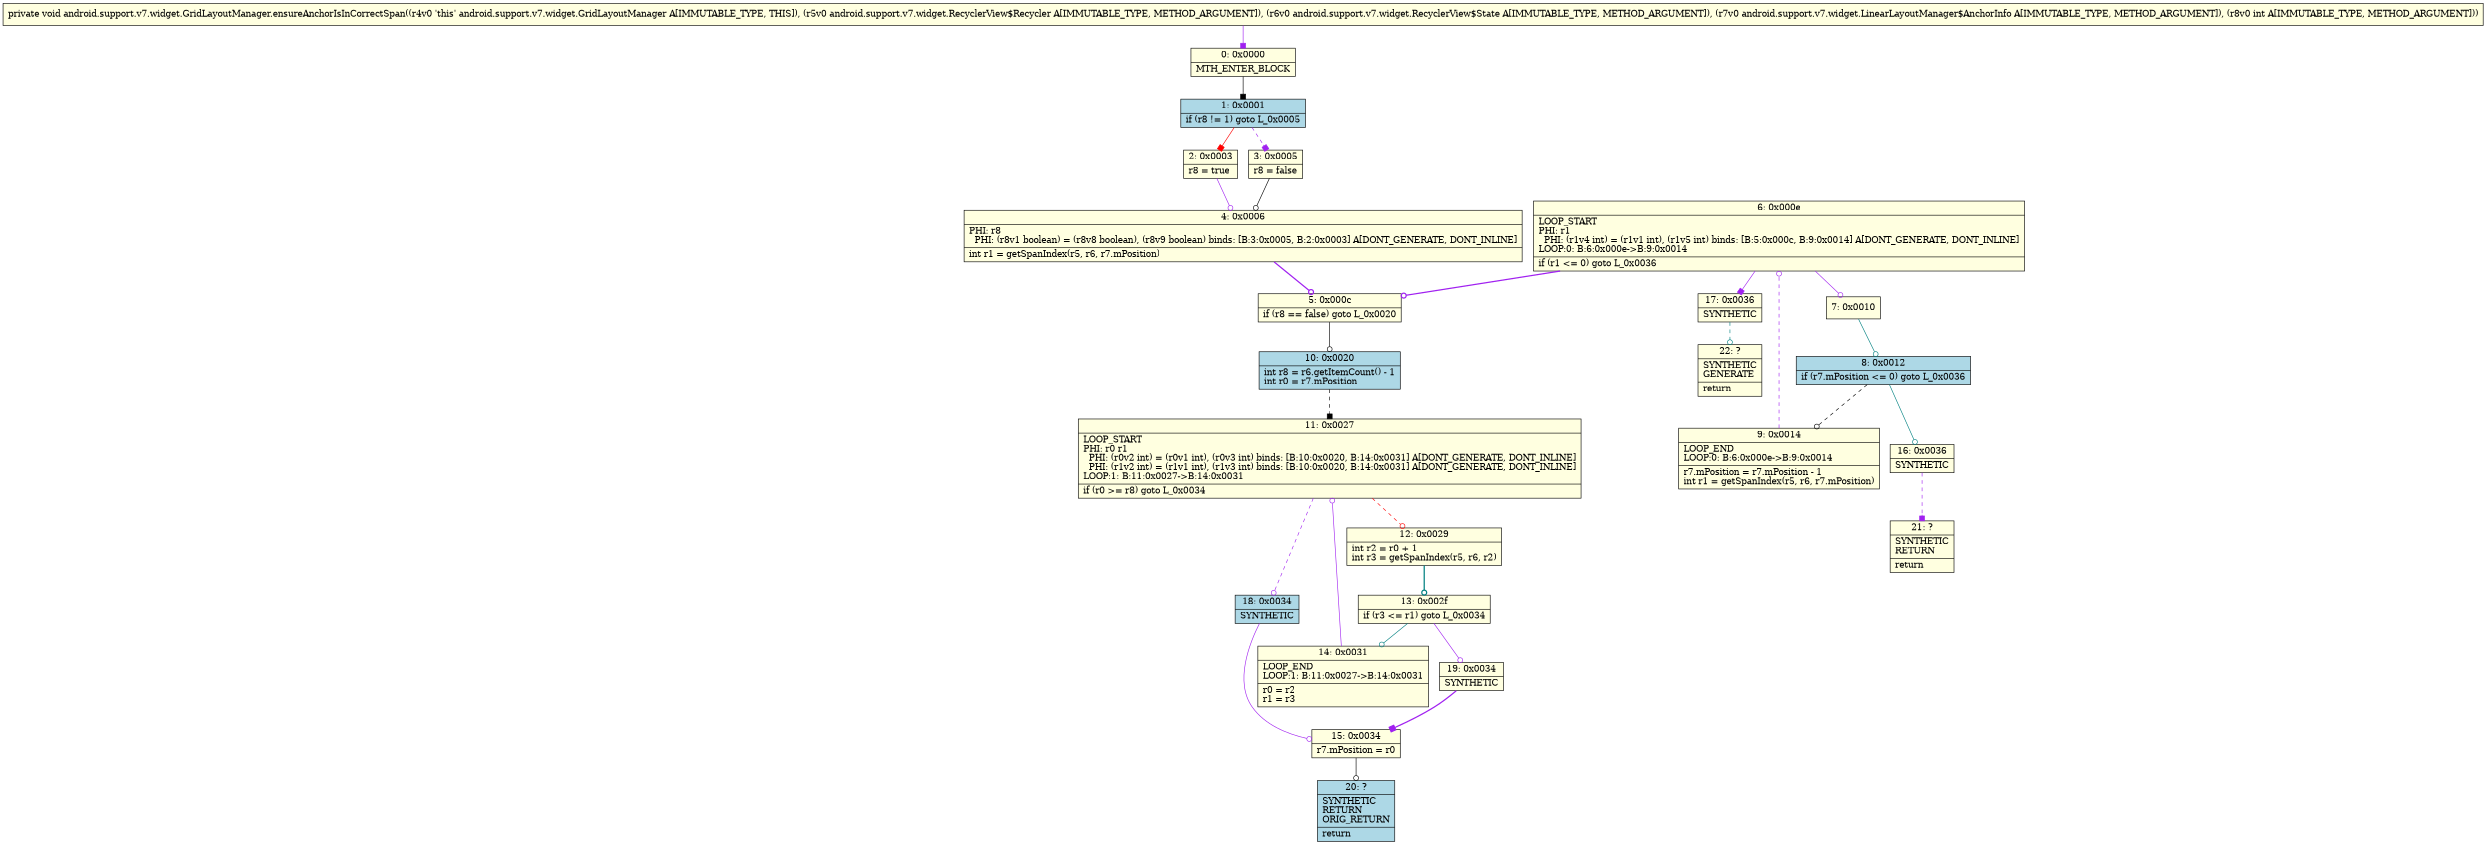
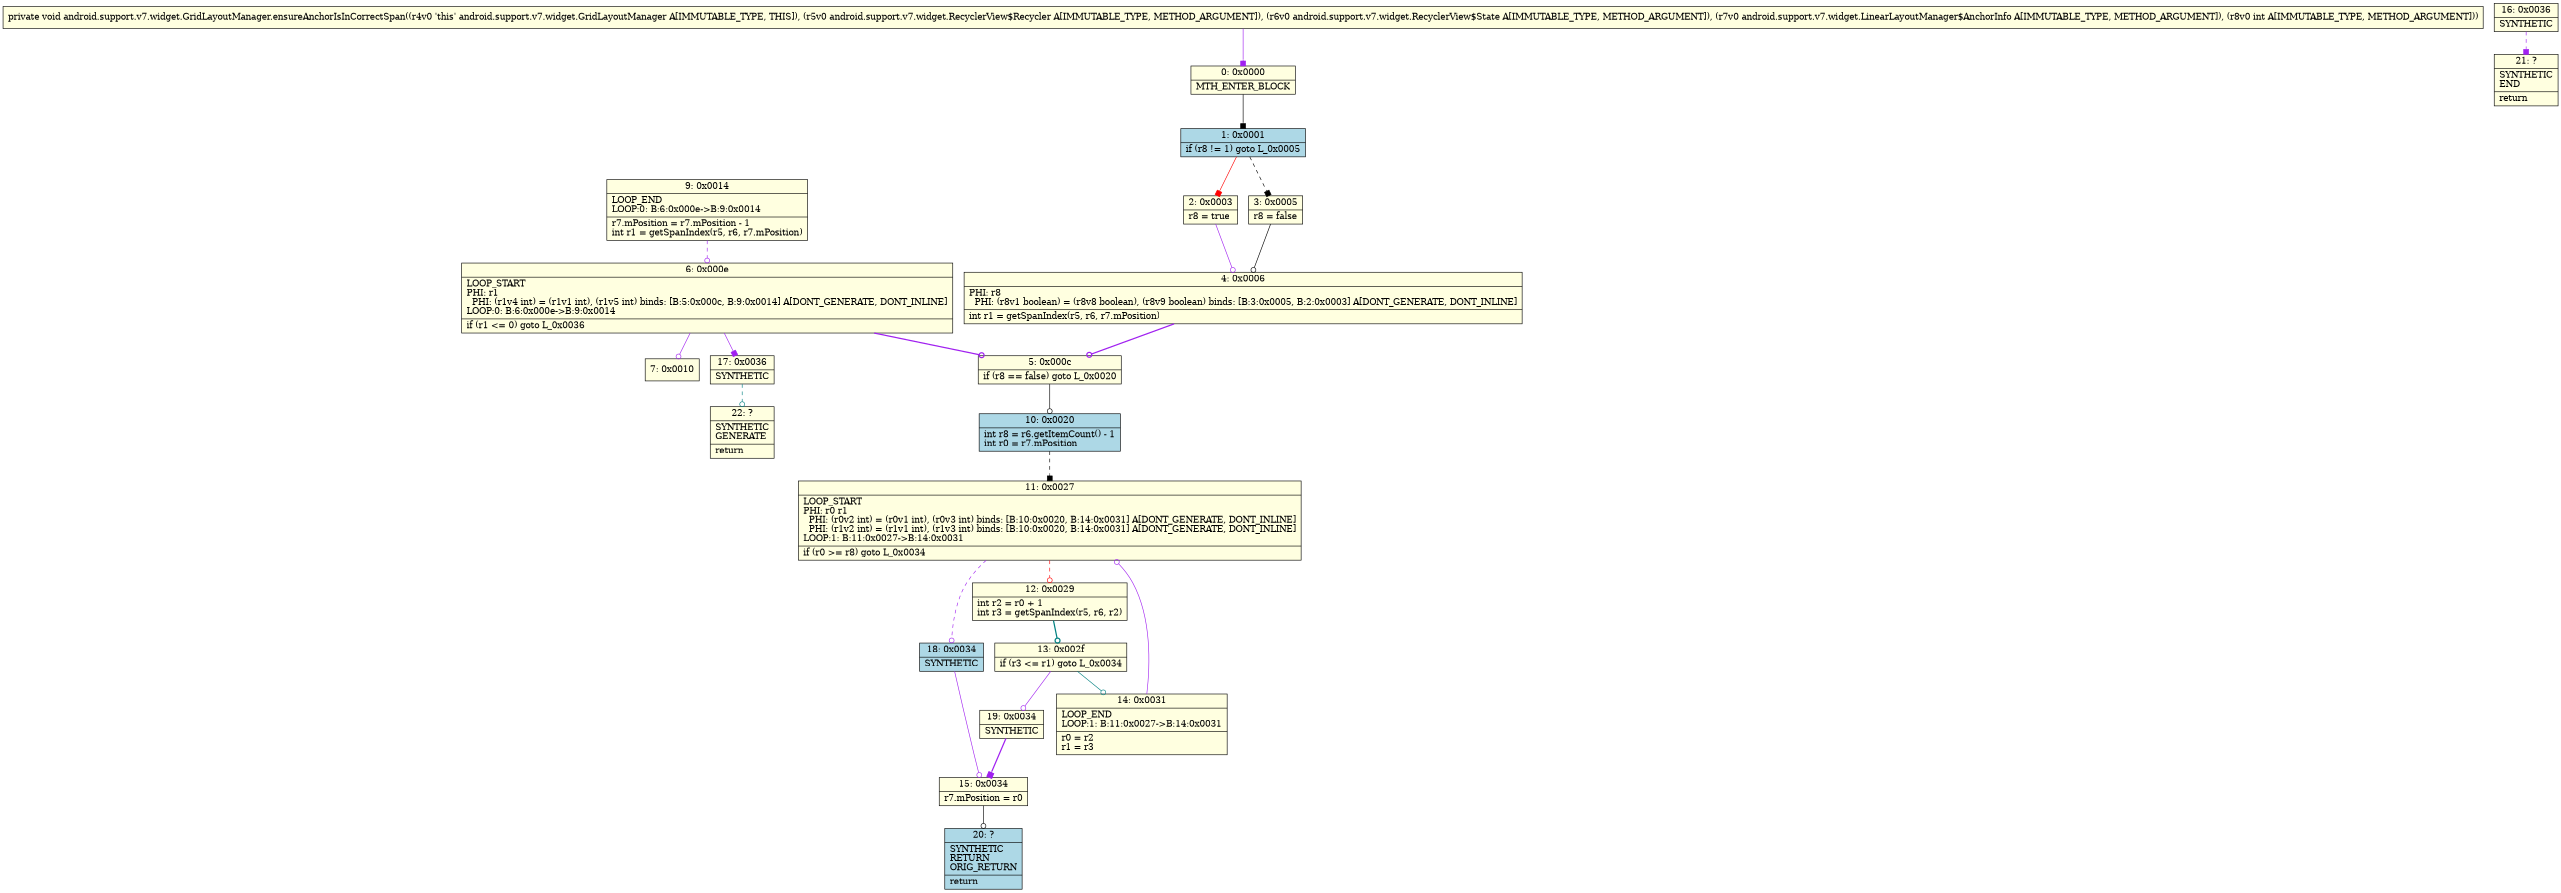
edge "1: 0x0001" -> "3: 0x0005": color purple -> black
node "8: 0x0012": removed
node "21: ?": text "RETURN" -> "END"
